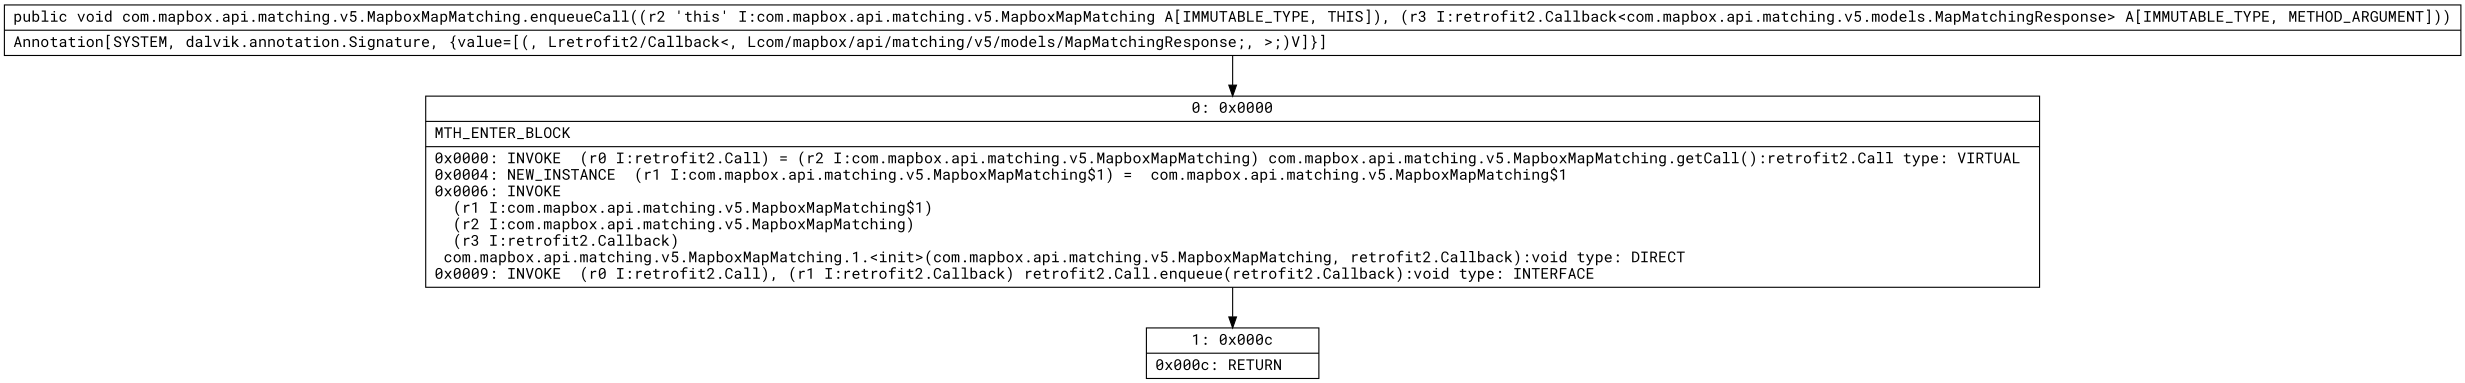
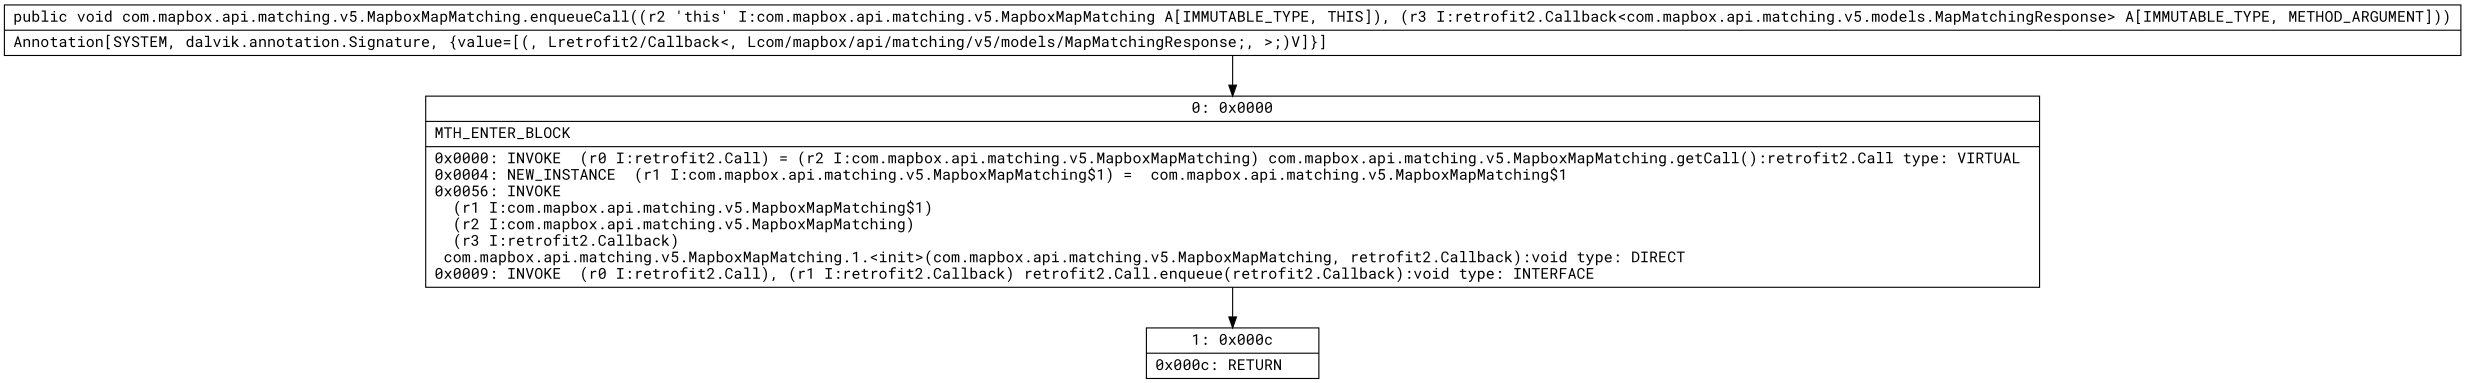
node "0: 0x0000": text "0x0006: INVOKE" -> "0x0056: INVOKE"
